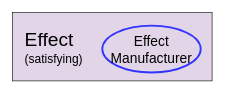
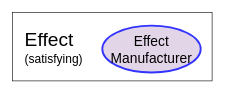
node "Effect (satisfying)": fillcolor #e1d5e7 -> #ffffff
